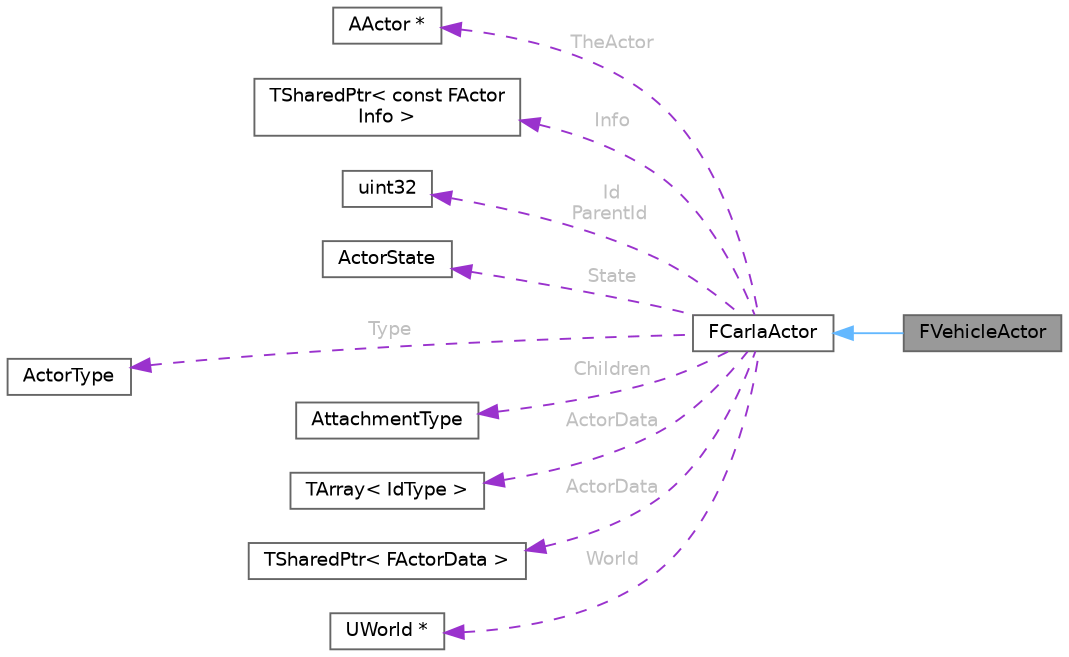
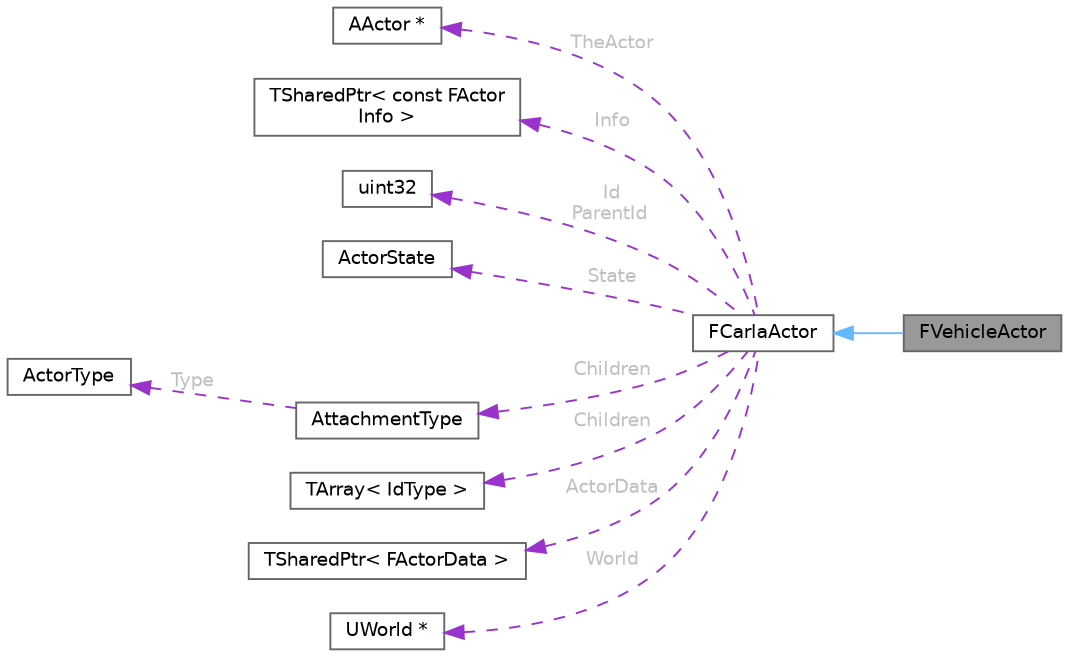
edge "FCarlaActor" -> "ActorType": now "AttachmentType" -> "ActorType"
edge "FCarlaActor" -> "TArray< IdType >": label " ActorData" -> " Children"
